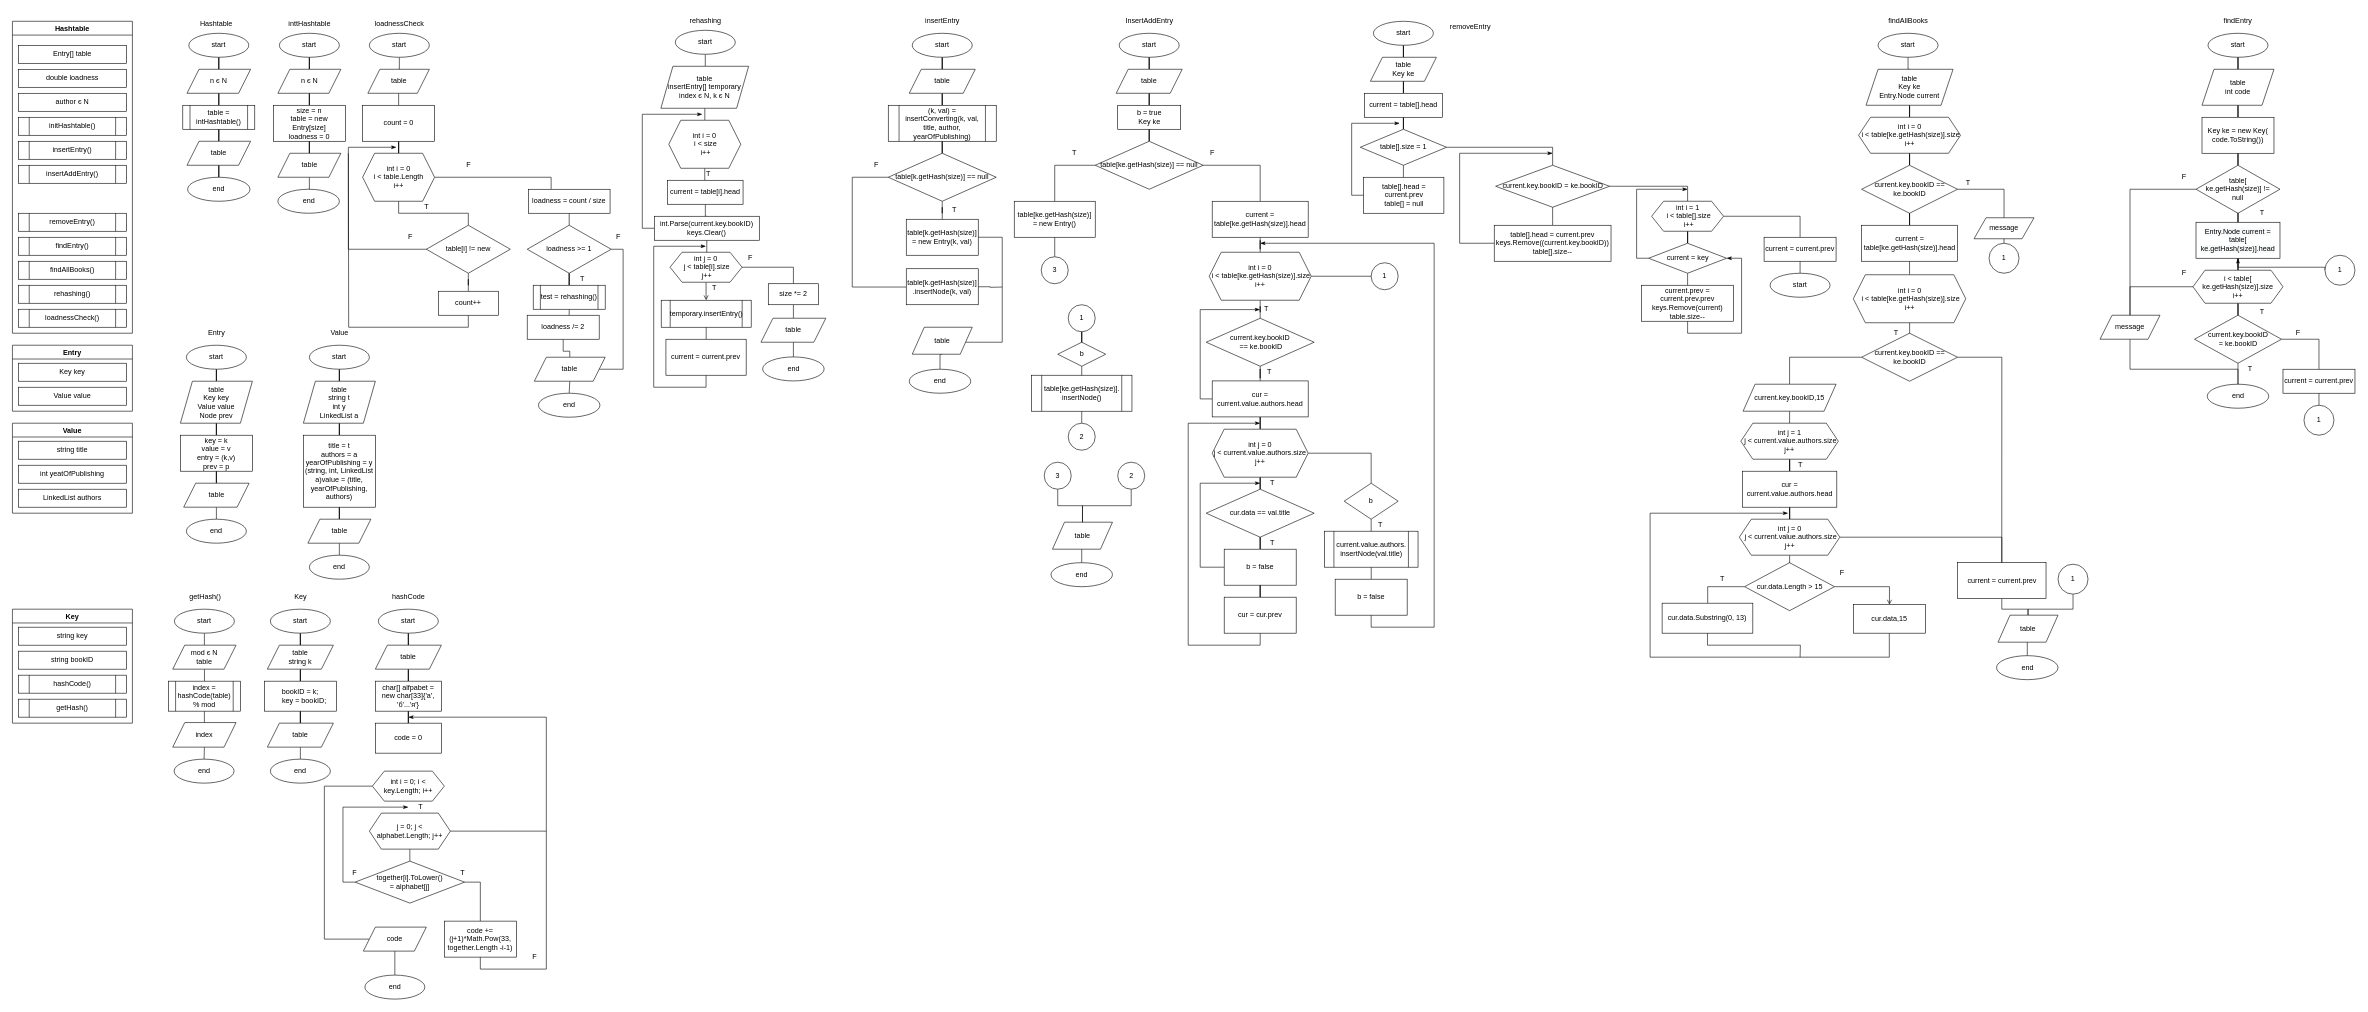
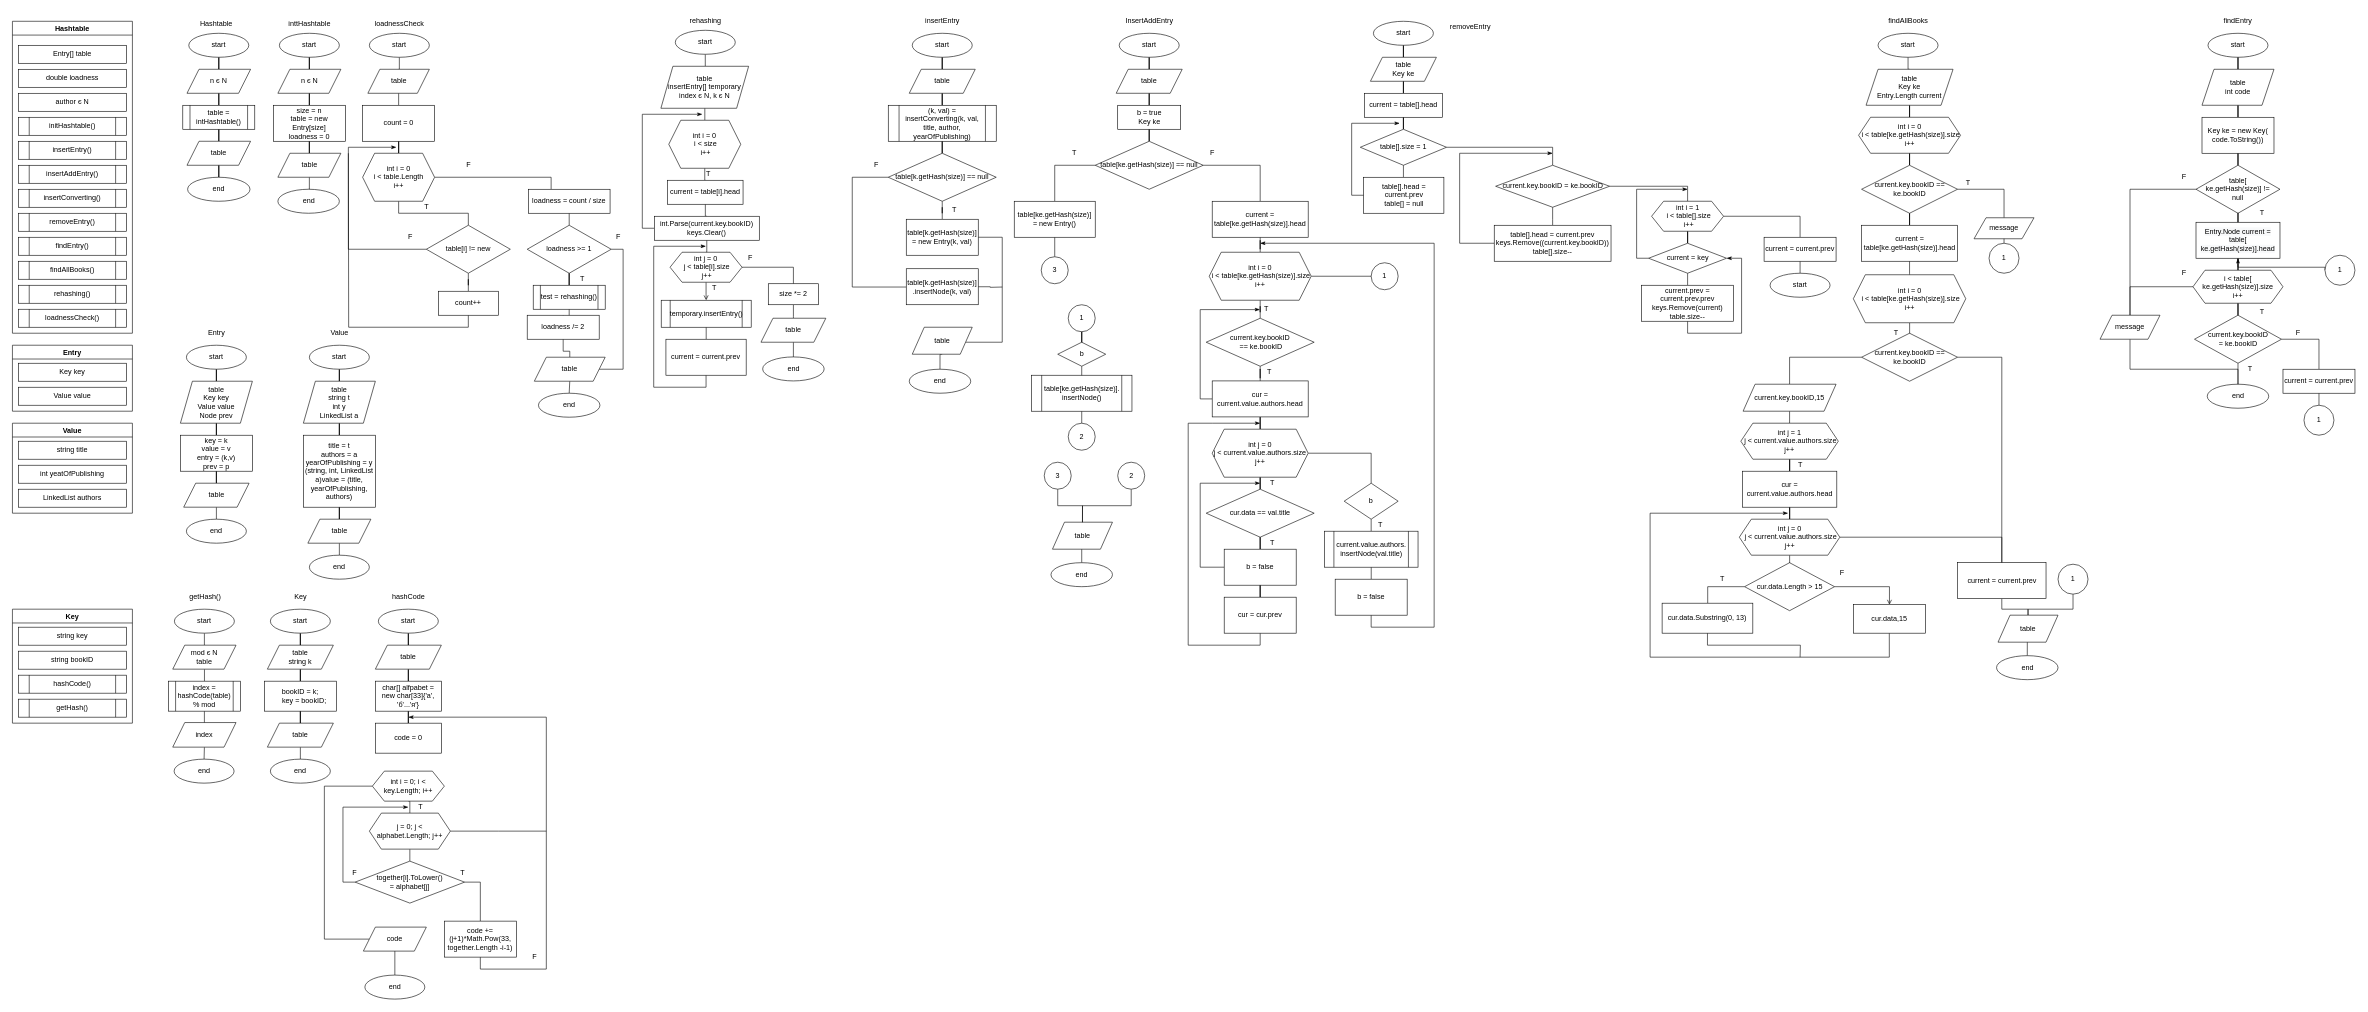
node "table Key ke Entry.Node current": label "table Key ke Entry.Node current" -> "table Key ke Entry.Length current"
node "insertConverting()": added
edge "int i = 0; i < key.Length; i++" -- "j = 0; j < alphabet.Length; j++": added
